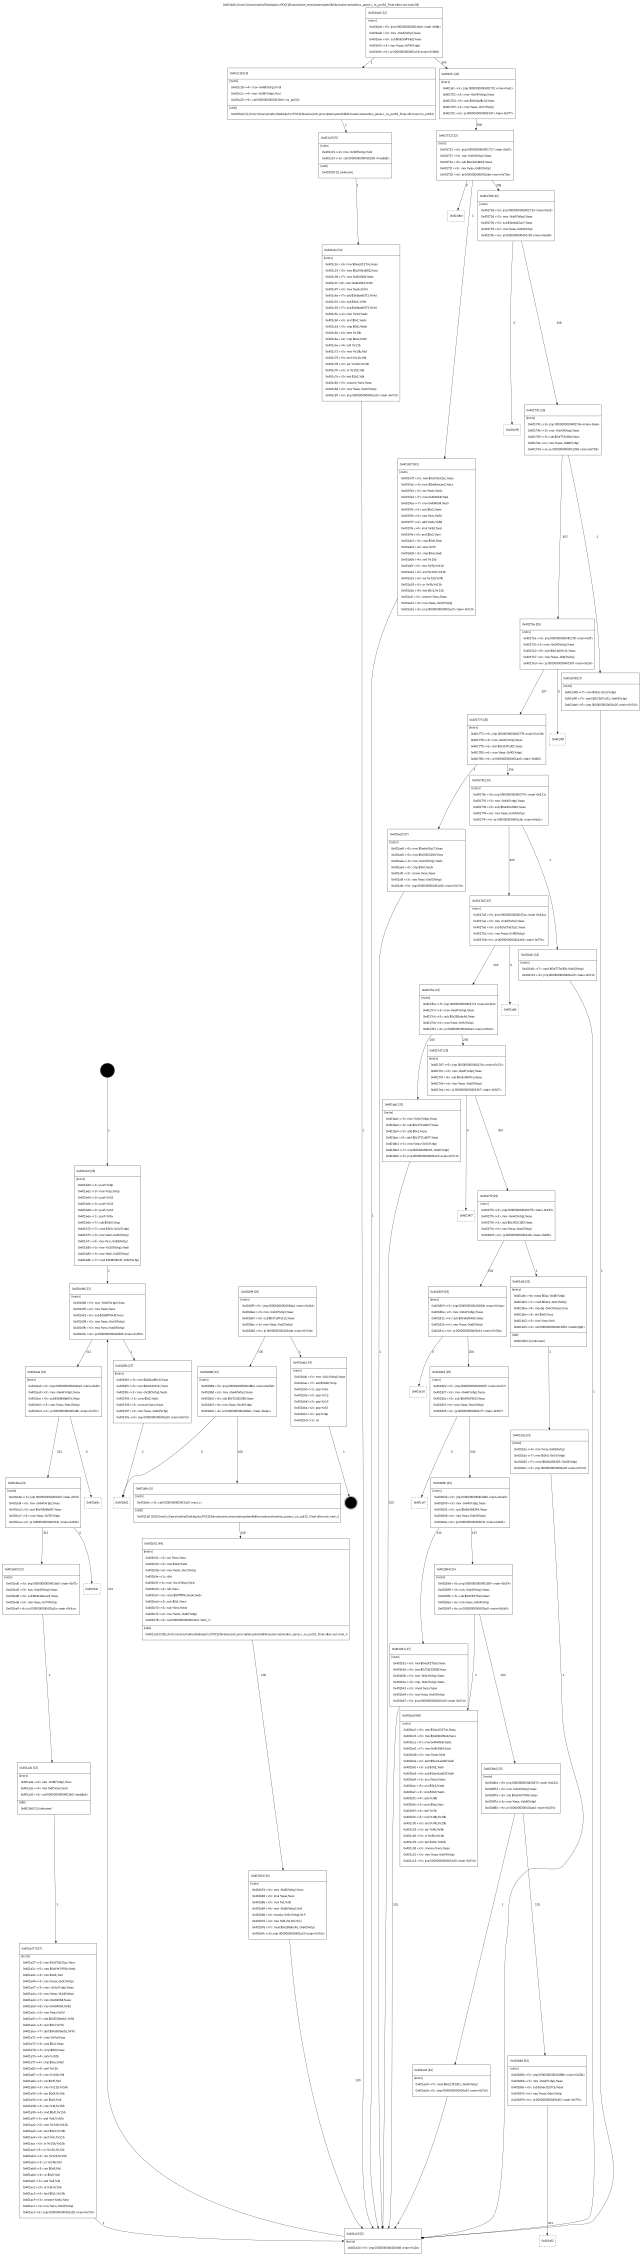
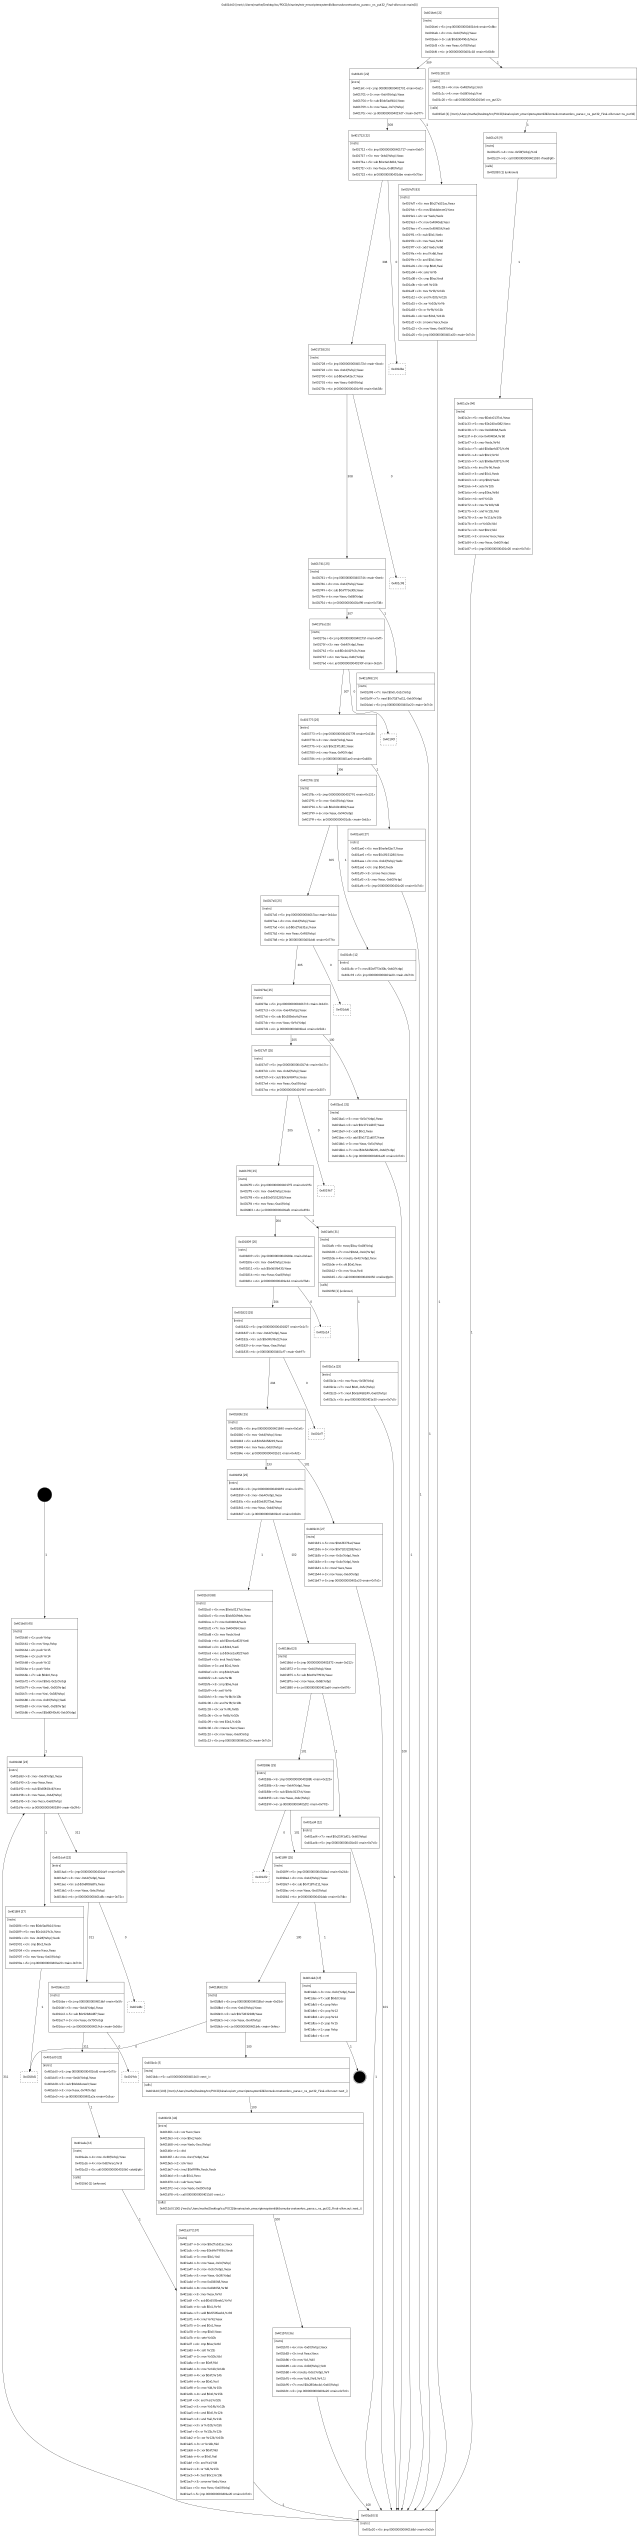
edge "0x401712 [22]" -> "0x4019d7 [83]": now "0x4016fc [22]" -> "0x4019d7 [83]"
edge "0x401886 [25]" -> "0x40189f [25]": added, label "101"
edge "0x401886 [25]" -> "0x401df2": label " 101" -> " 0"
